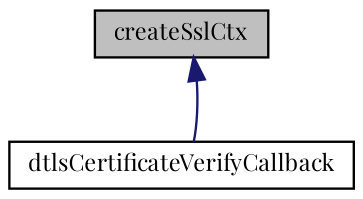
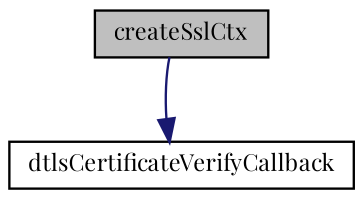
edge "dtlsCertificateVerifyCallback" -> "createSslCtx": reversed
